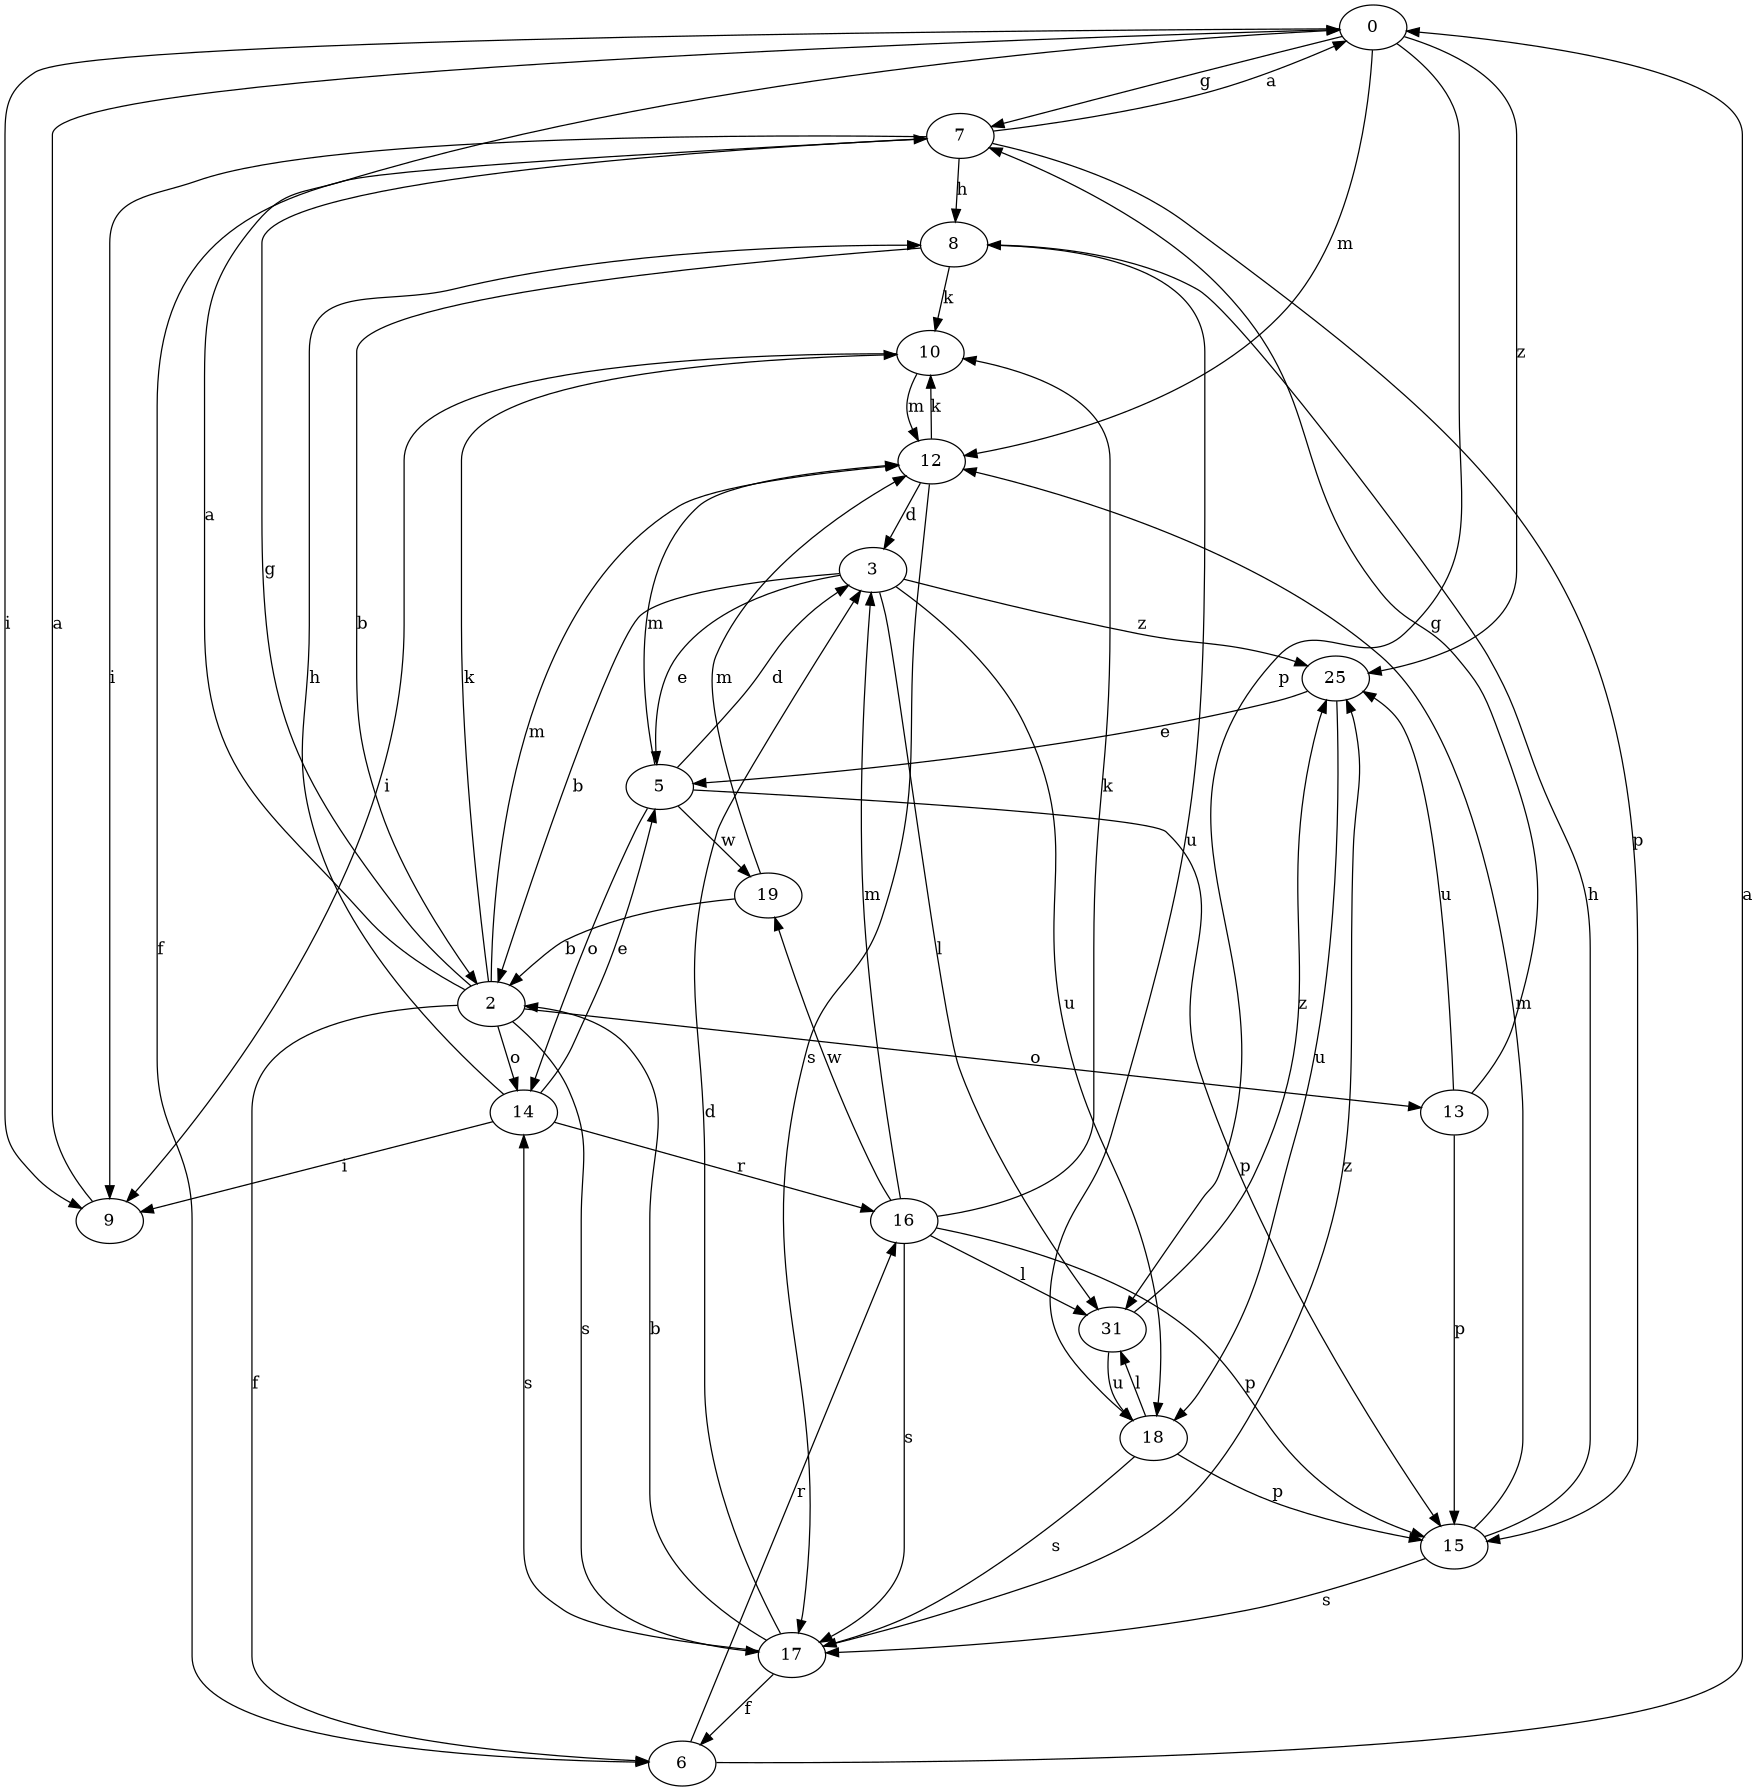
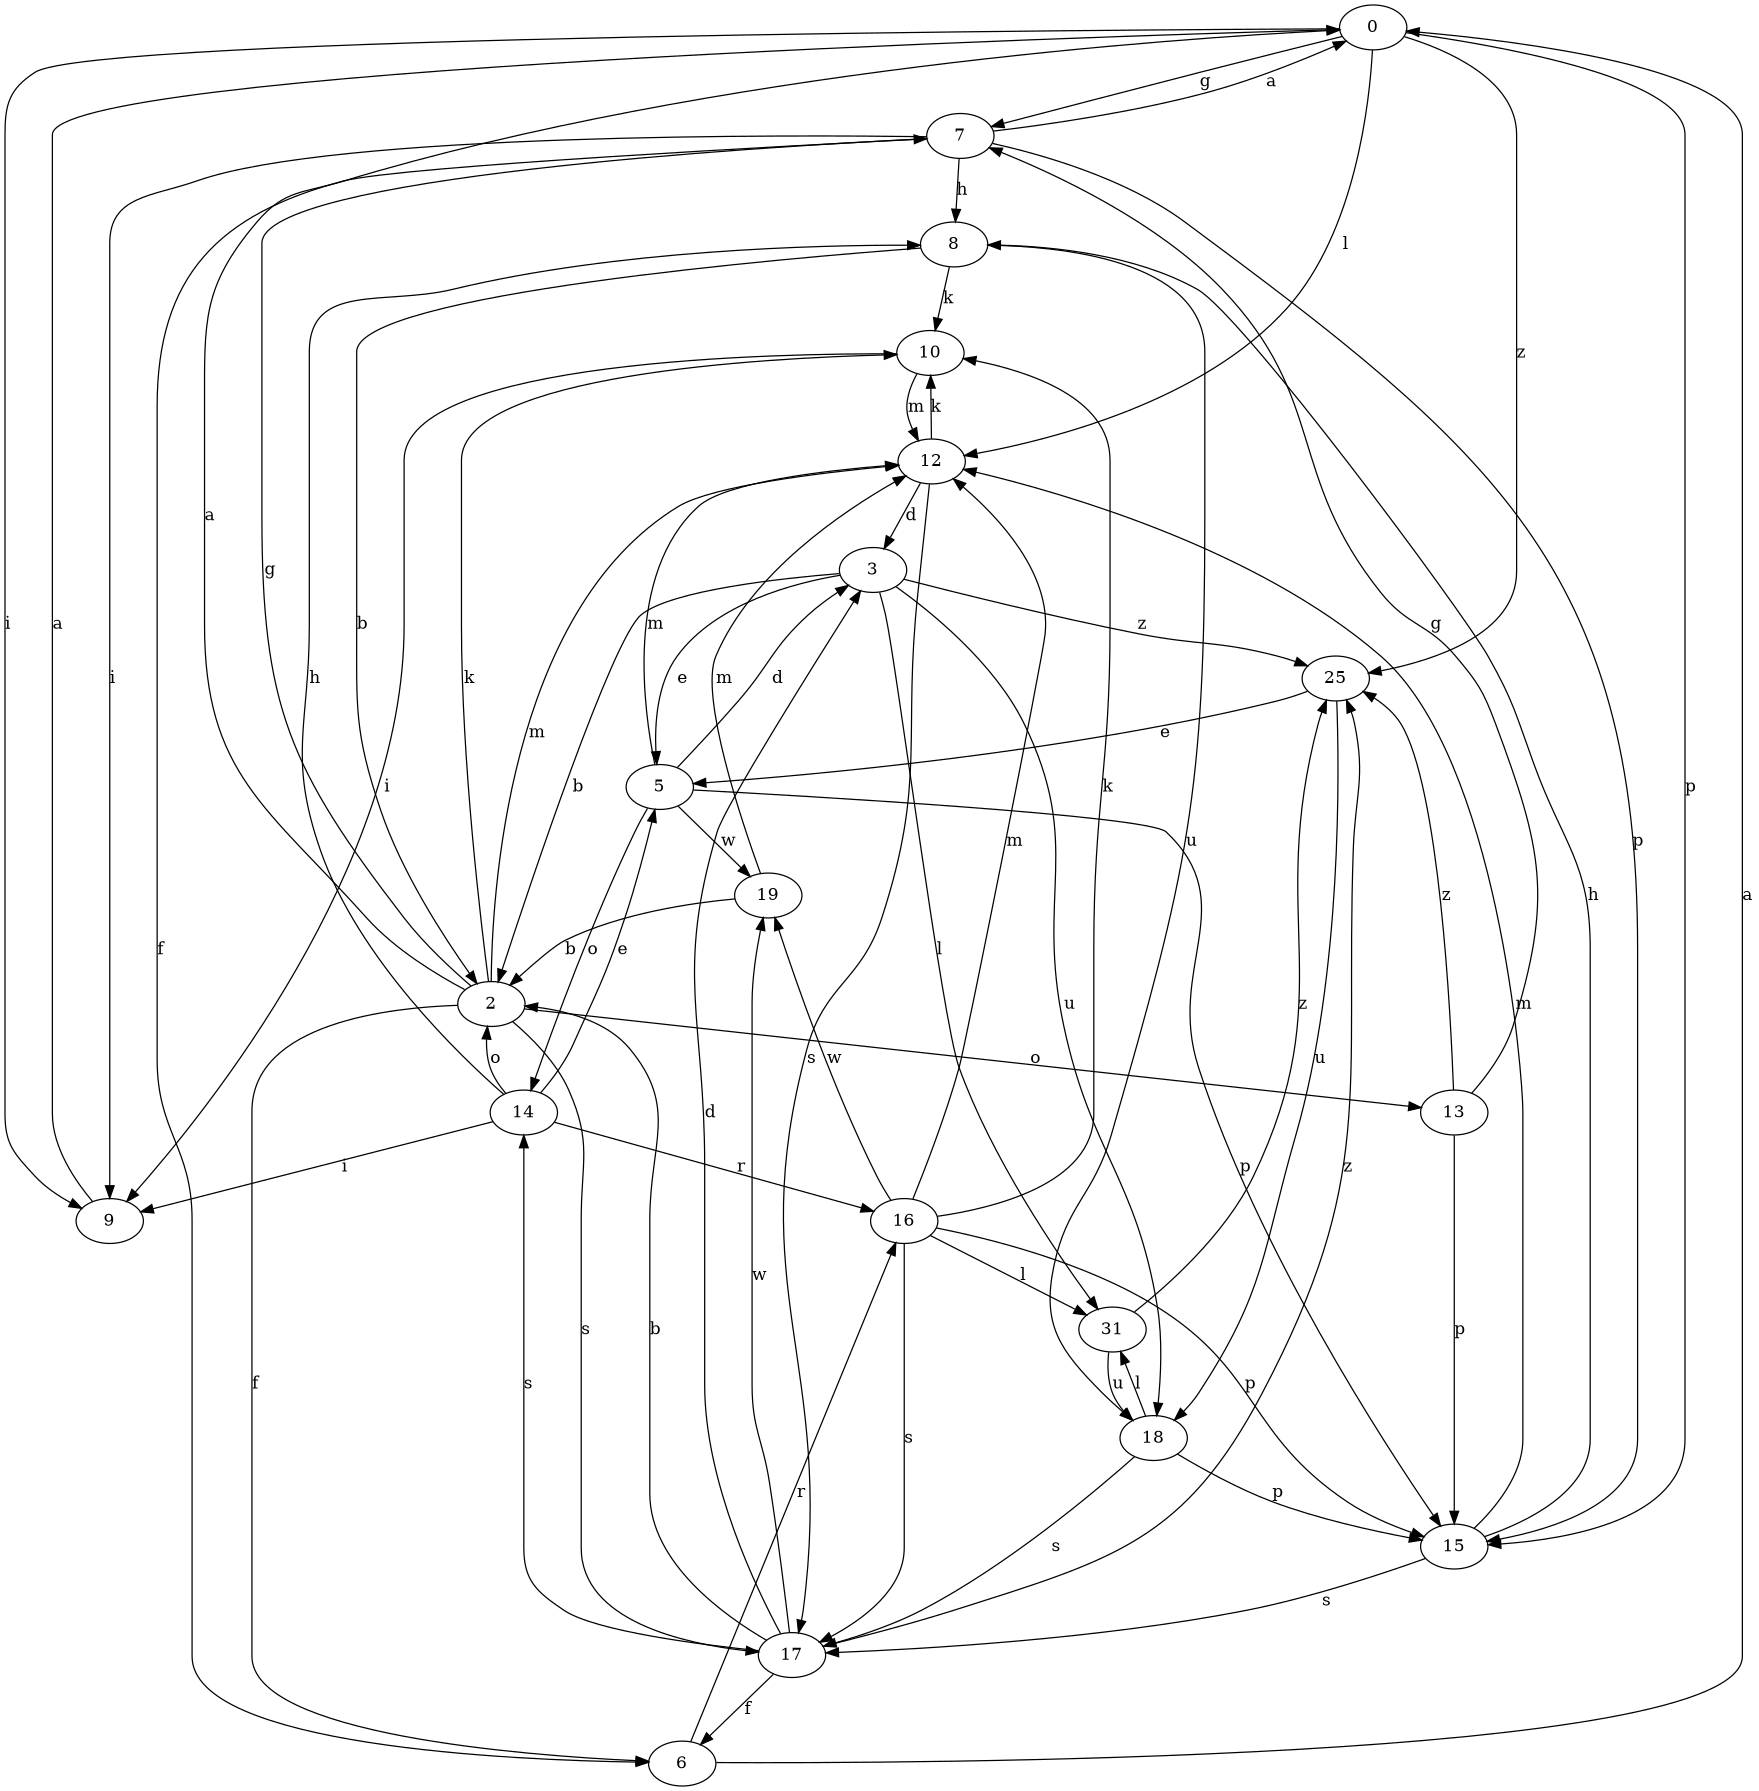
edge "0" -> "12": label "m" -> "l"
edge "0" -> "31": now "0" -> "15"
edge "13" -> "25": label "u" -> "z"
edge "16" -> "3": now "16" -> "12"
edge "2" -> "14": reversed
edge "17" -> "19": added, label "w"
